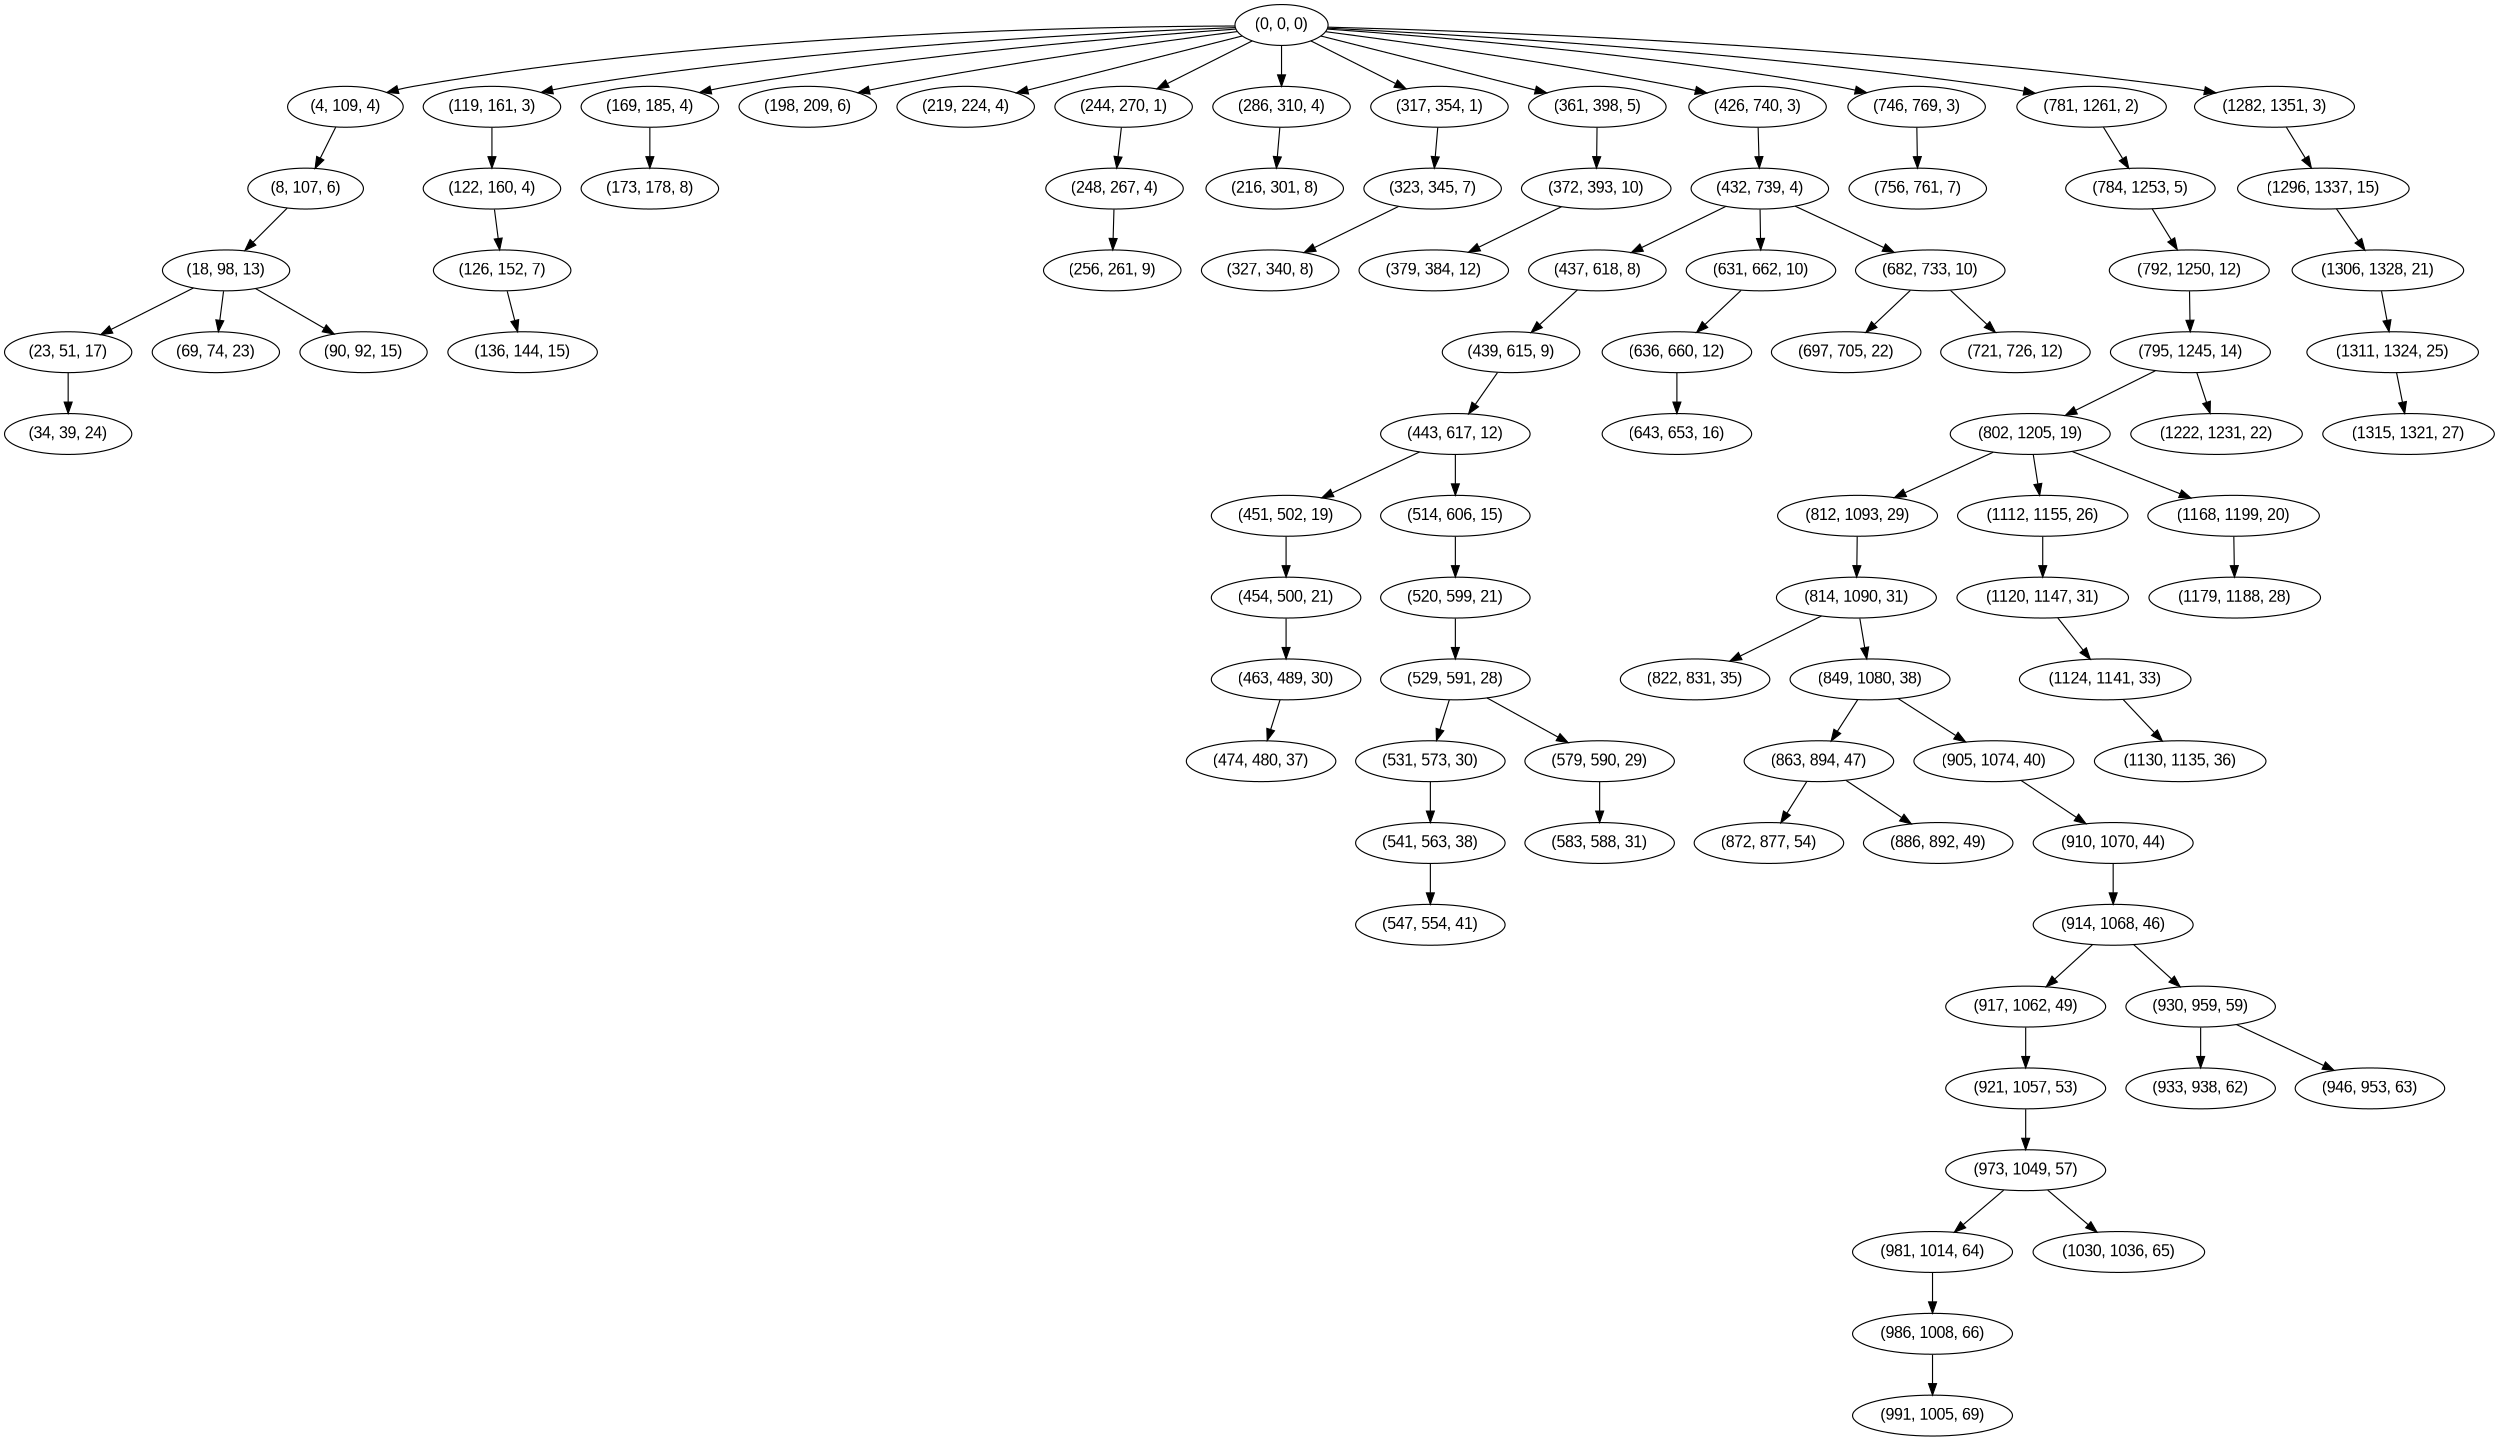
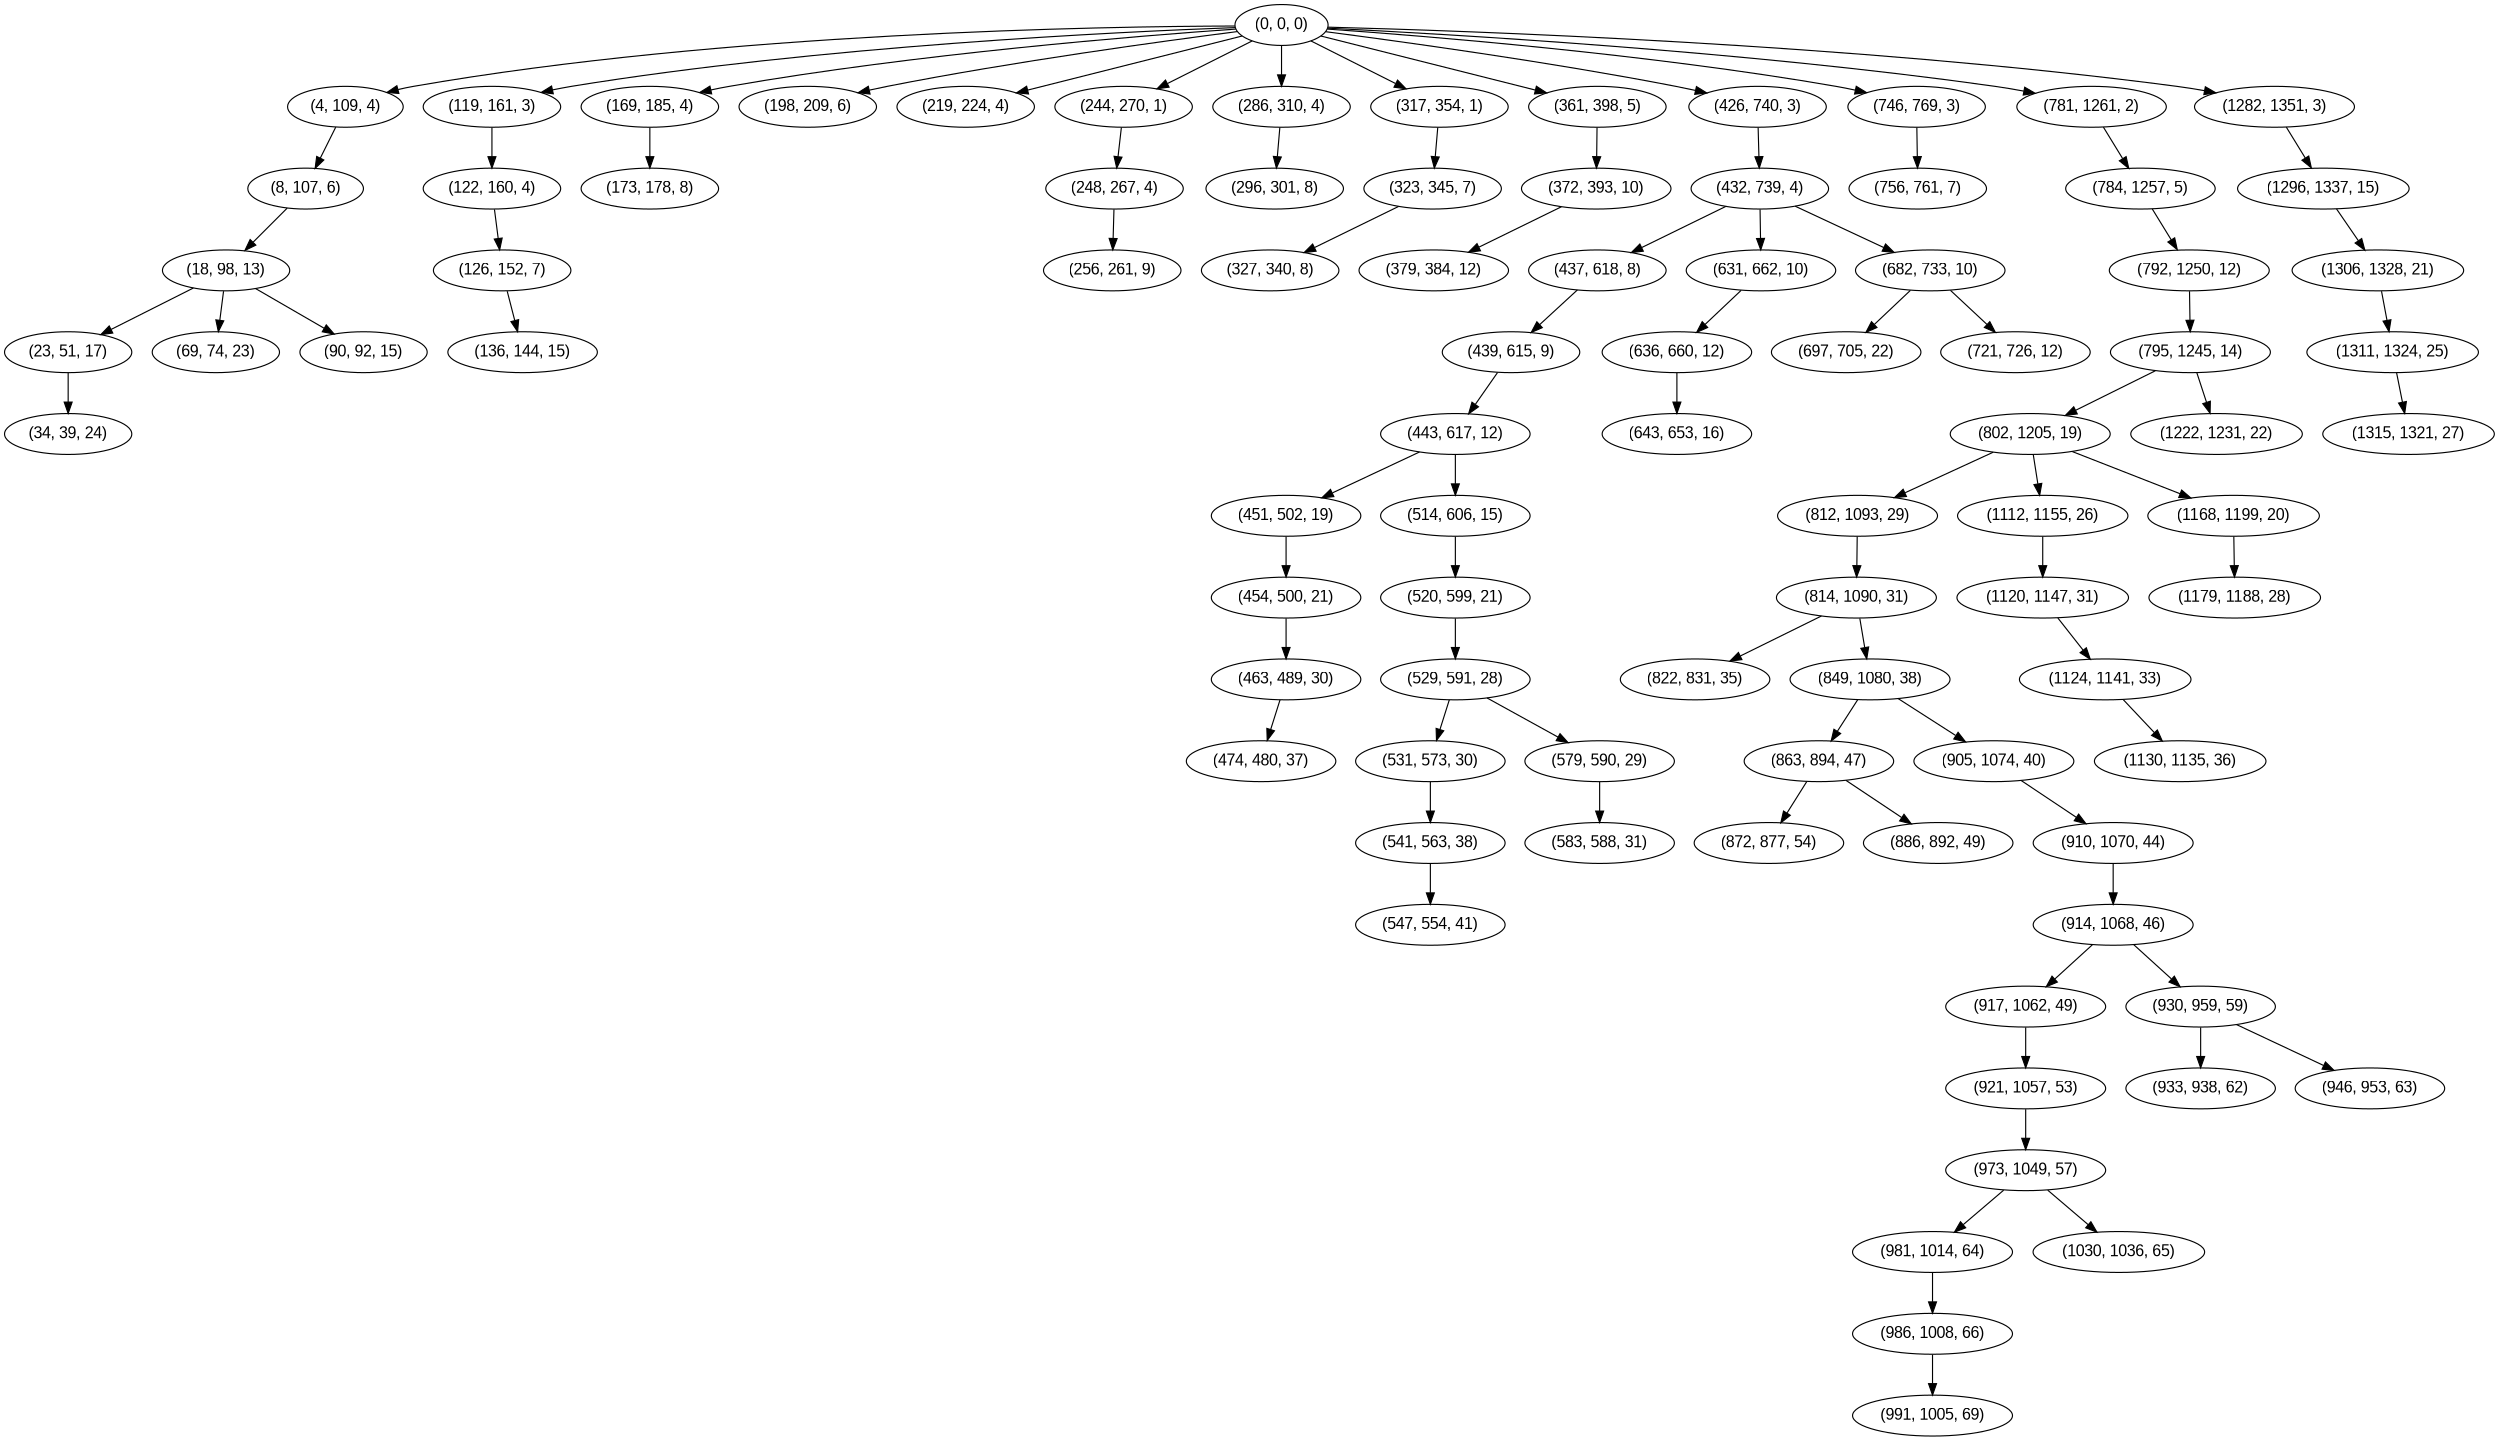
node "(216, 301, 8)": label "(216, 301, 8)" -> "(296, 301, 8)"
node "(784, 1253, 5)": label "(784, 1253, 5)" -> "(784, 1257, 5)"
